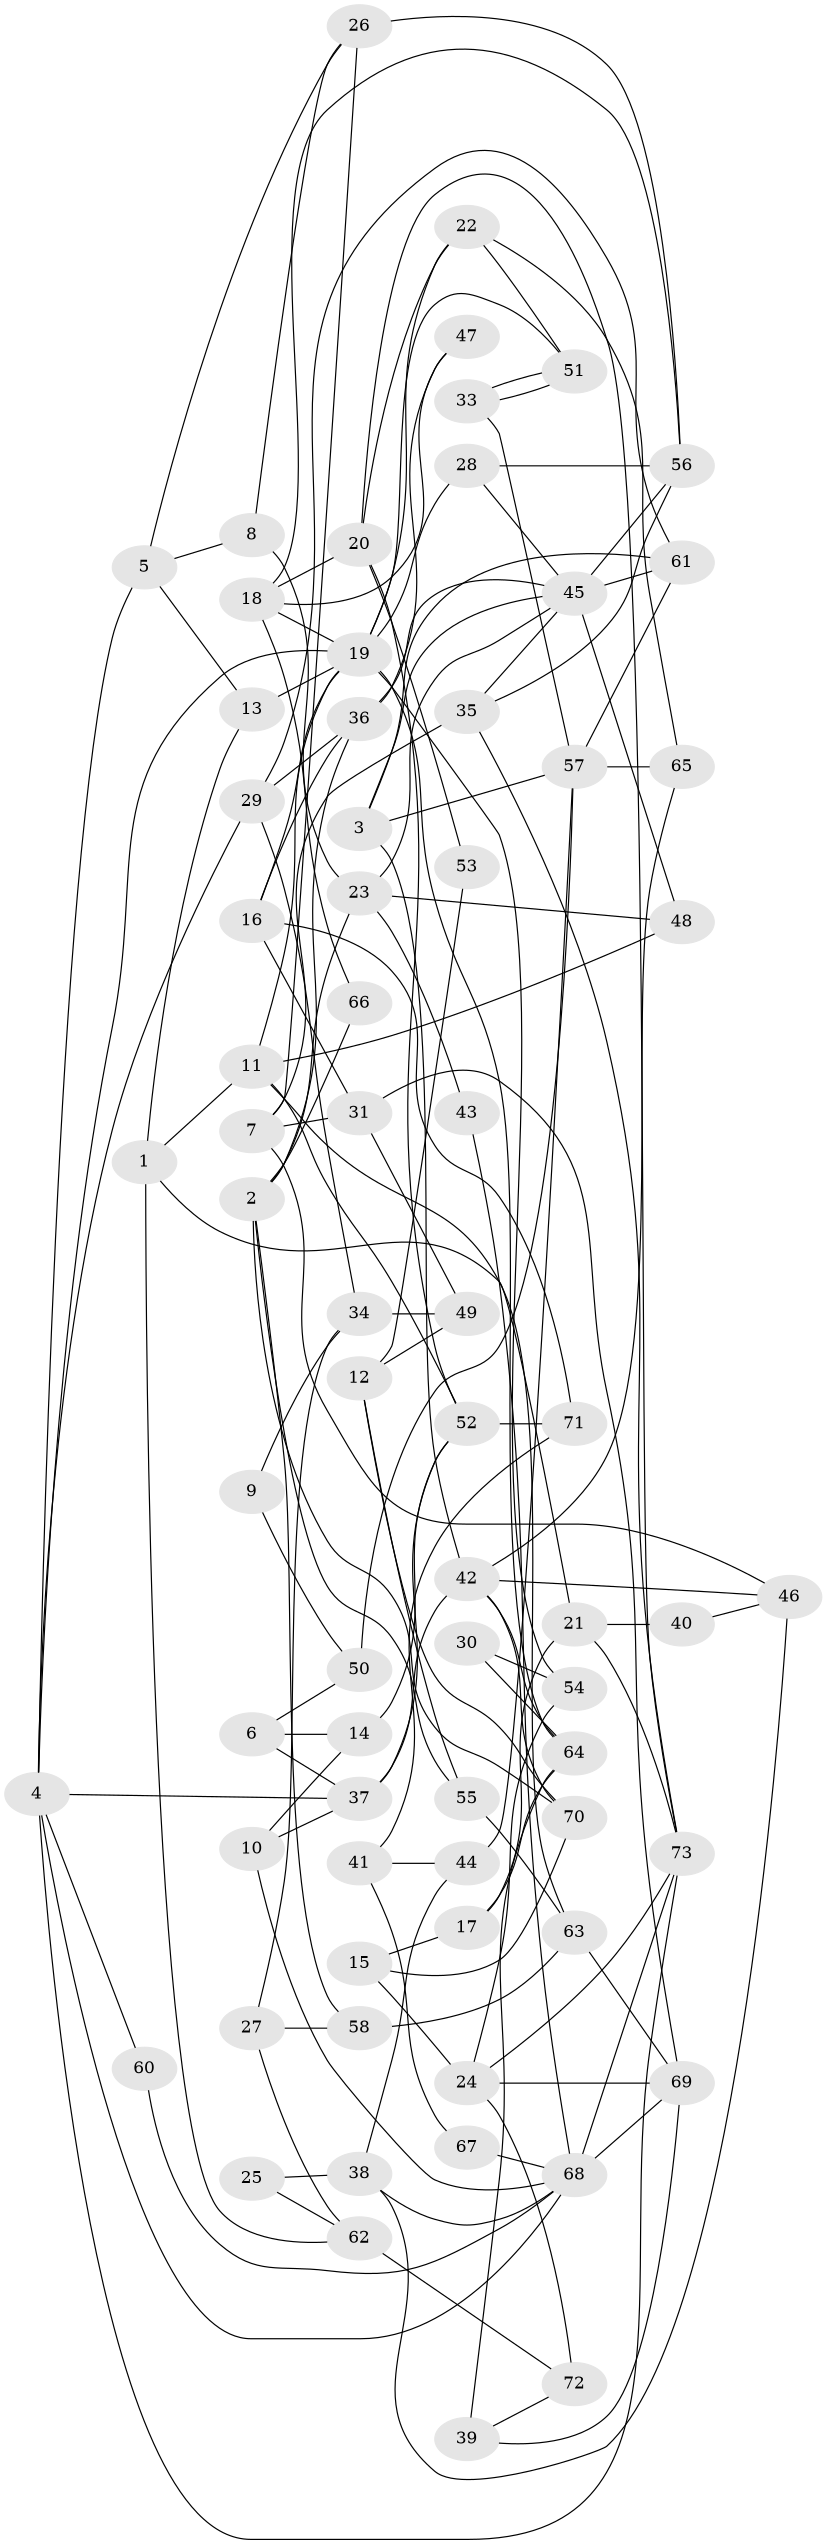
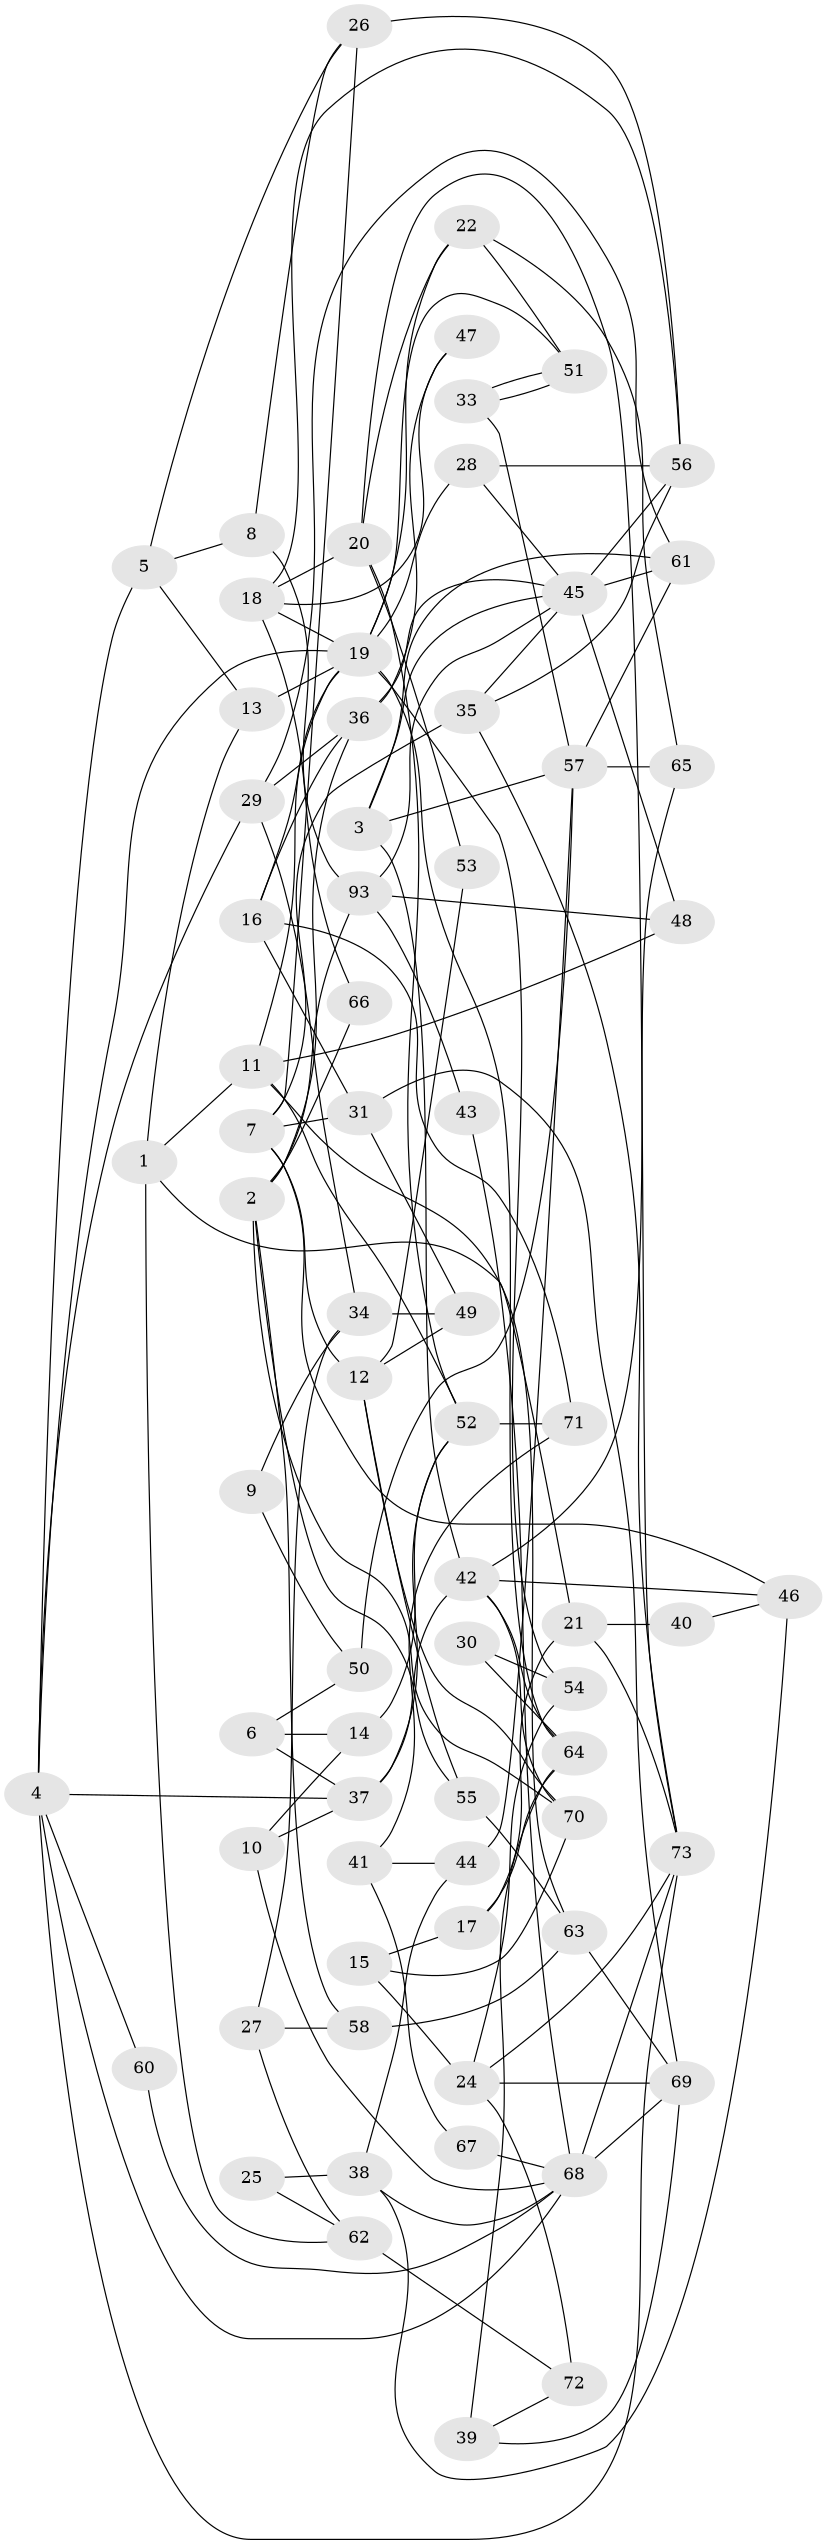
node "23": label "23" -> "93"
edge "7" -- "12": added
